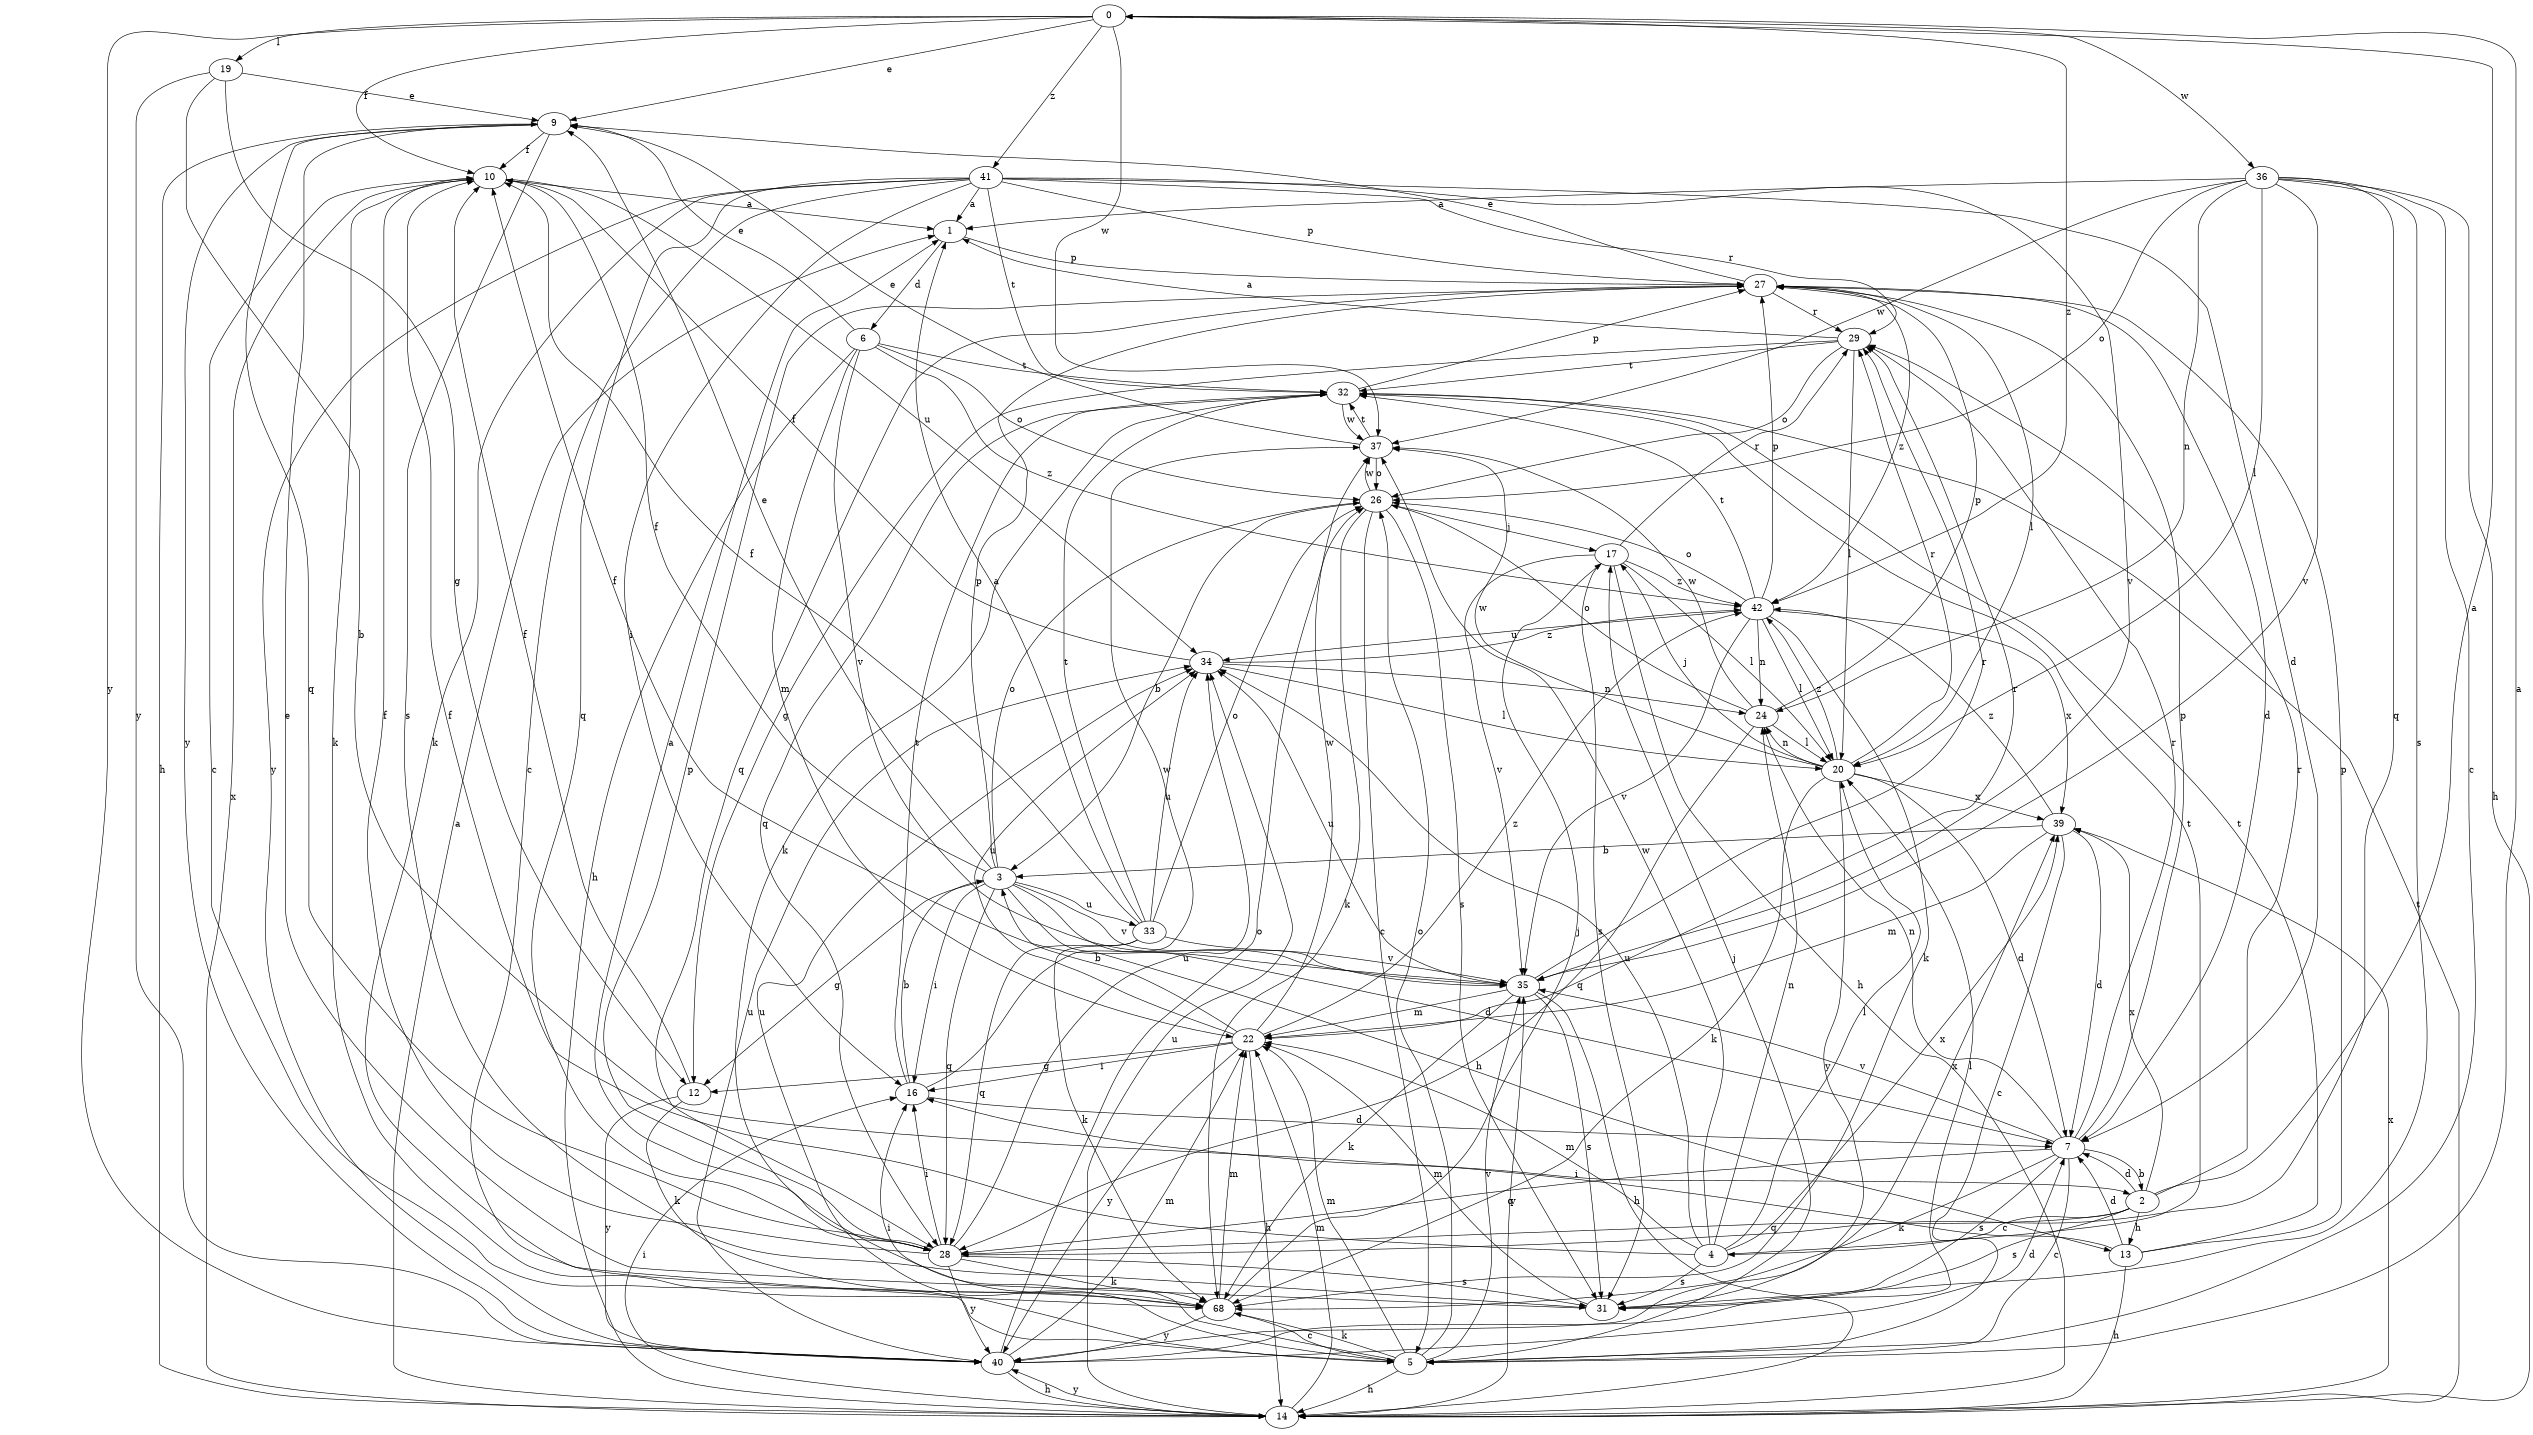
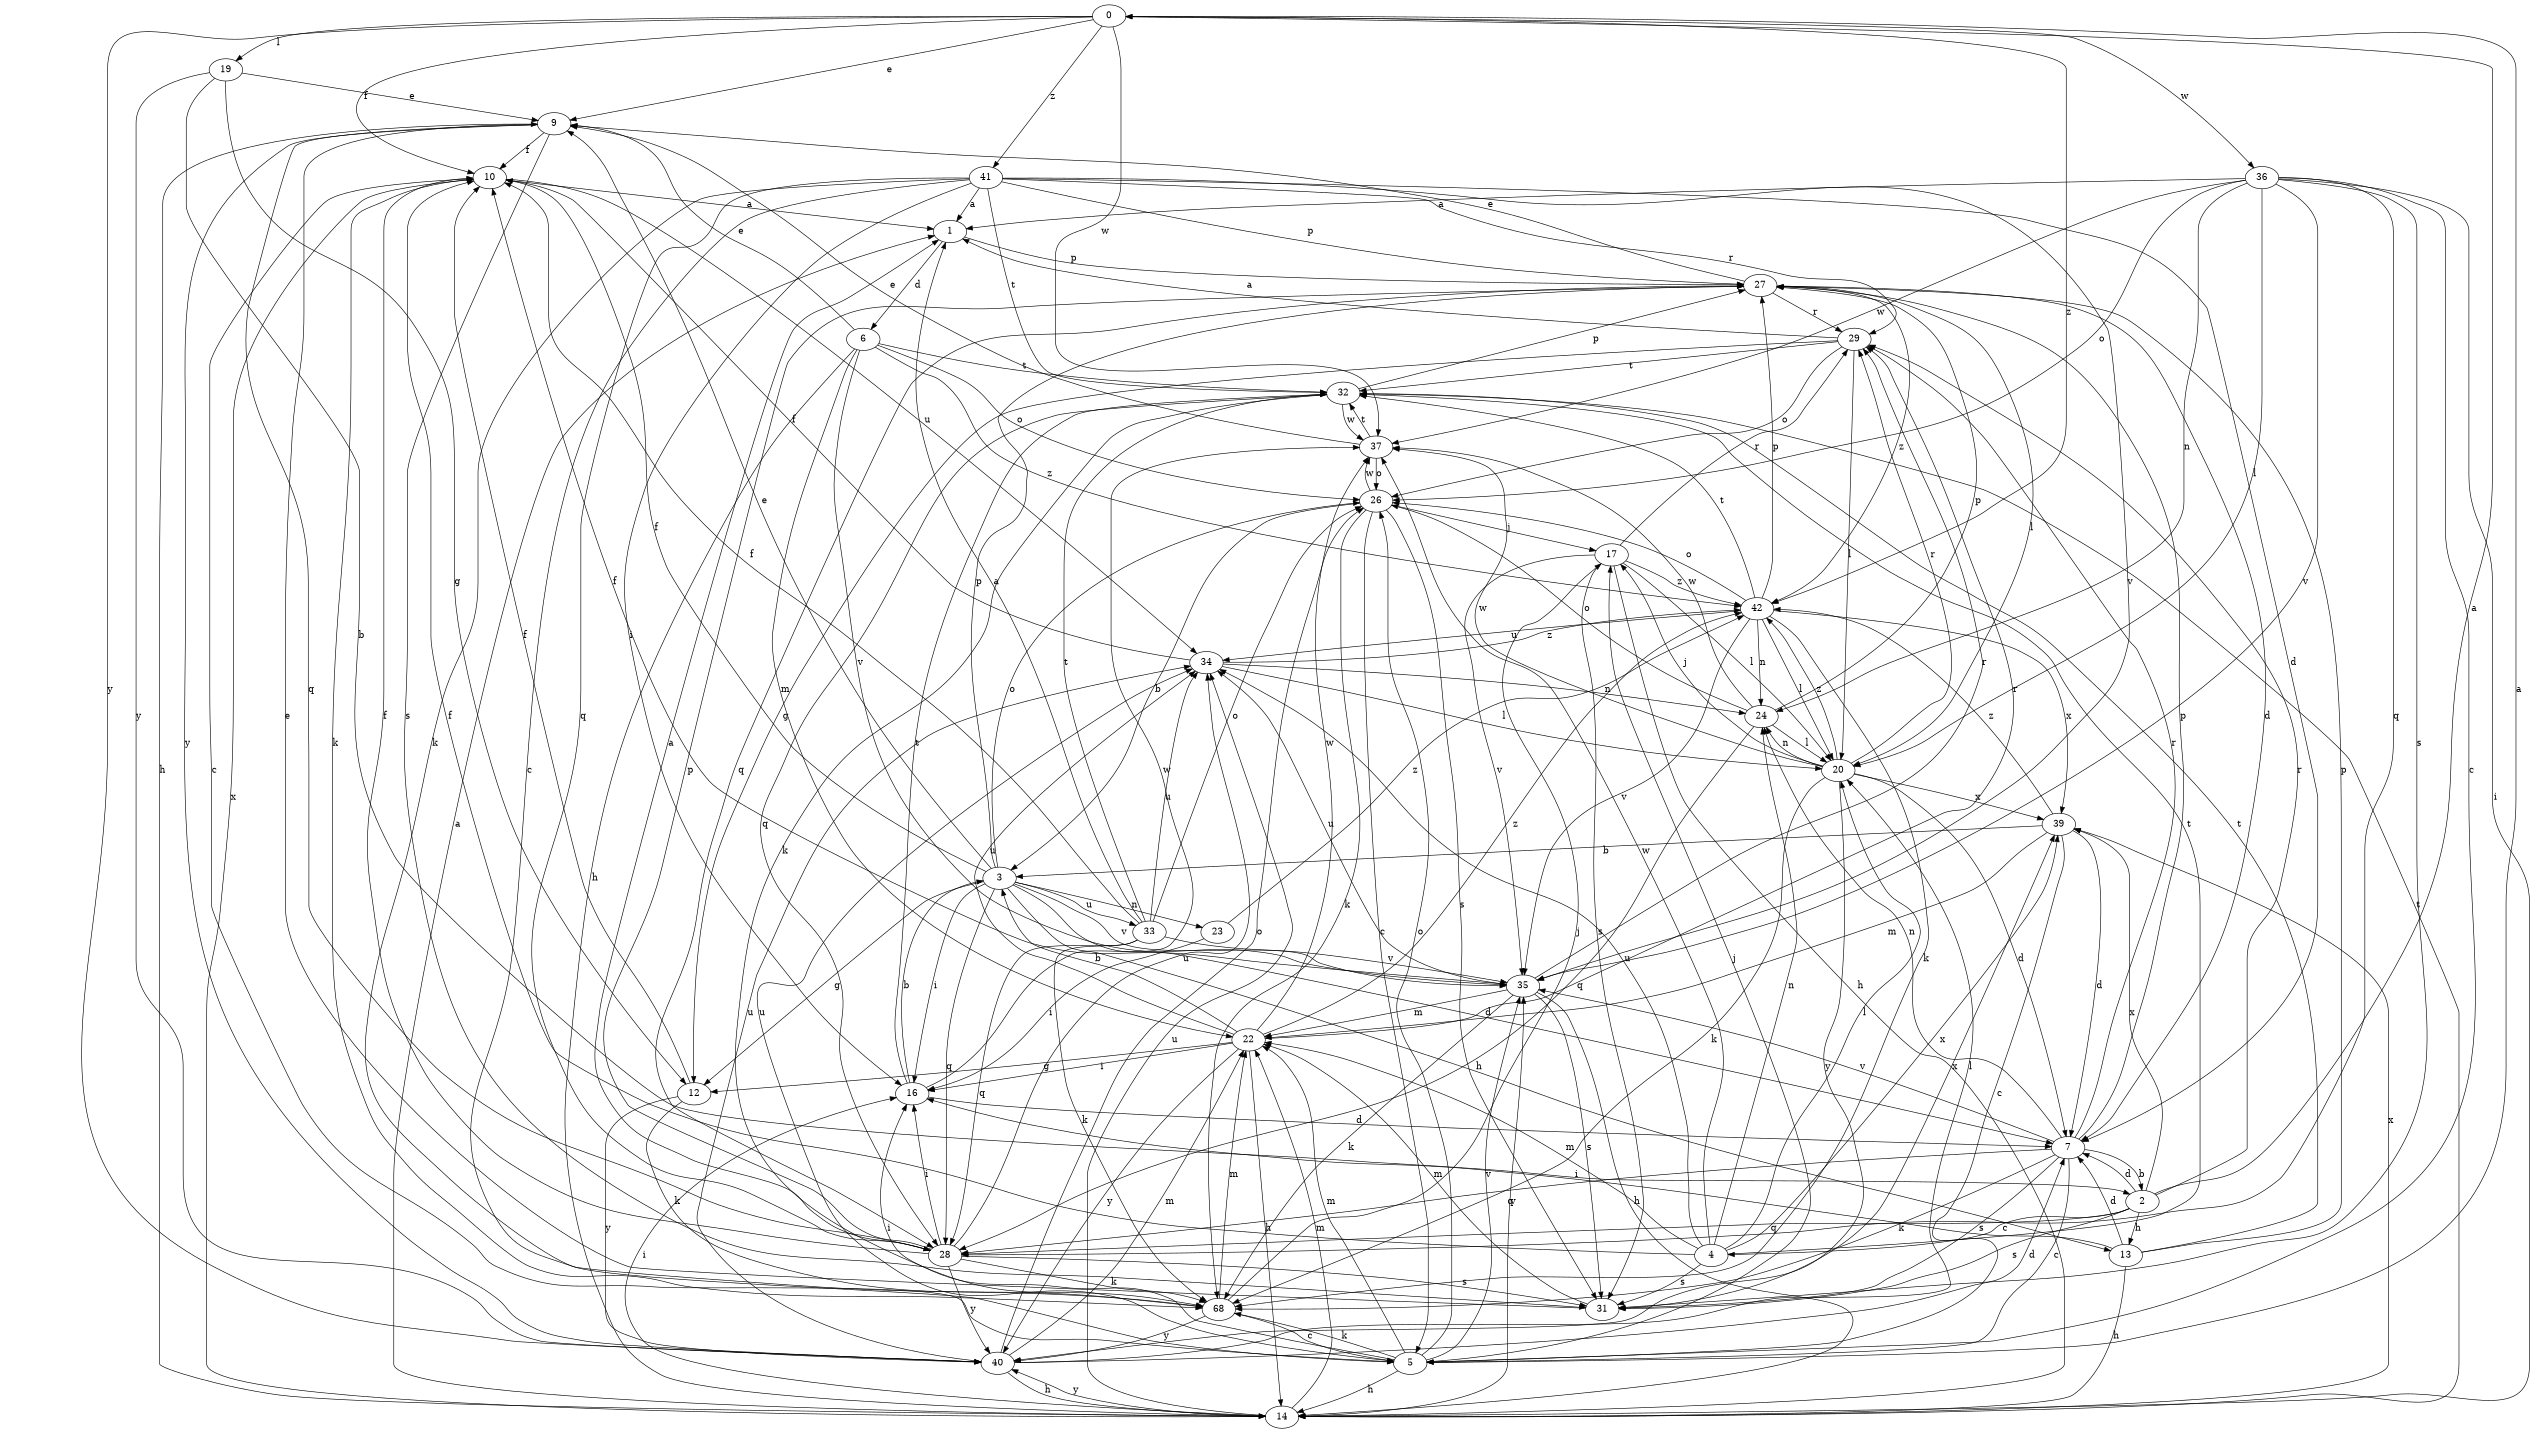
edge "41" -> "40": removed, label "y"
edge "36" -> "14": label "h" -> "i"
node "23": added
